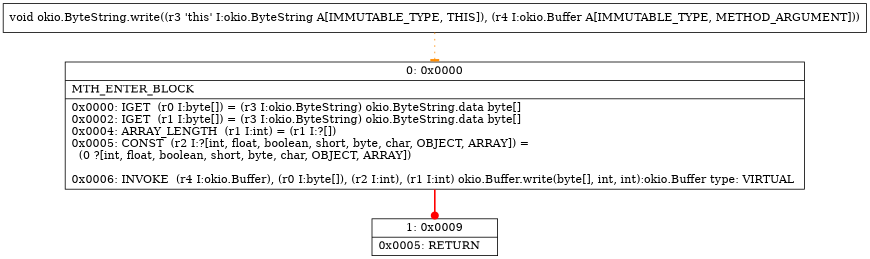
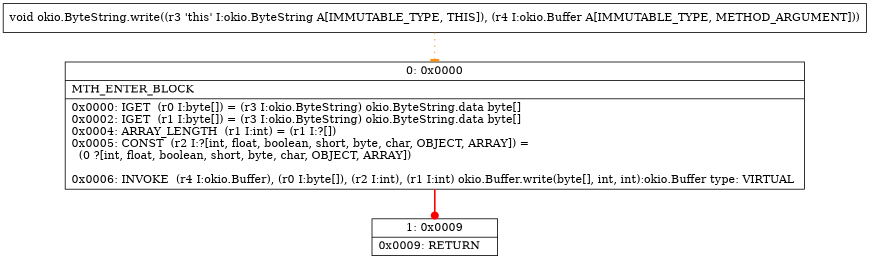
node "1: 0x0009": text "0x0005: RETURN" -> "0x0009: RETURN"
